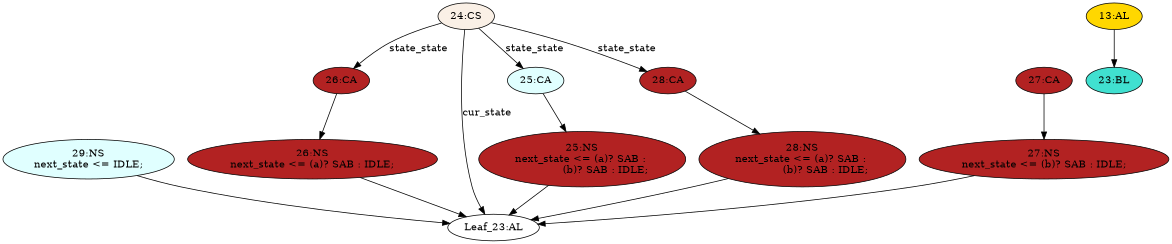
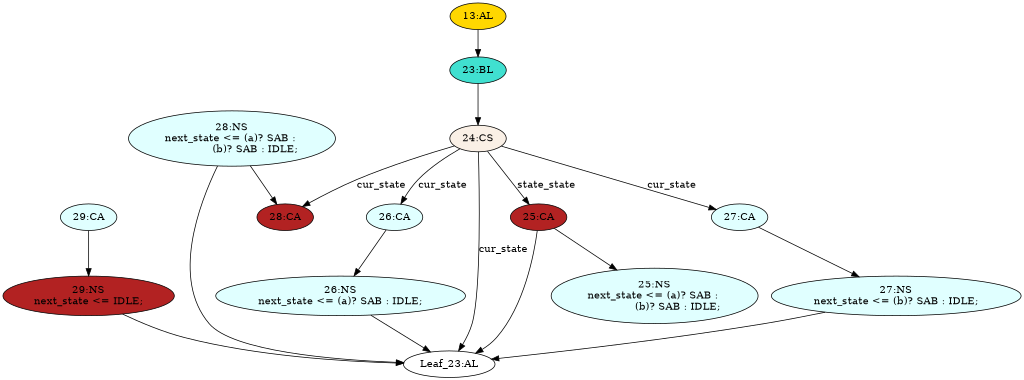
edge "24:CS" -> "26:CA": label "state_state" -> "cur_state"
edge "24:CS" -> "28:CA": label "state_state" -> "cur_state"
node "26:CA": fillcolor firebrick -> lightcyan
node "25:CA": fillcolor lightcyan -> firebrick
node "27:CA": fillcolor firebrick -> lightcyan
edge "23:BL" -> "24:CS": added
edge "28:CA" -> "28:NS next_state <= (a)? SAB : (b)? SAB : IDLE;": reversed
node "29:NS next_state <= IDLE;": fillcolor lightcyan -> firebrick
node "26:NS next_state <= (a)? SAB : IDLE;": fillcolor firebrick -> lightcyan
node "25:NS next_state <= (a)? SAB : (b)? SAB : IDLE;": fillcolor firebrick -> lightcyan
node "28:NS next_state <= (a)? SAB : (b)? SAB : IDLE;": fillcolor firebrick -> lightcyan
node "27:NS next_state <= (b)? SAB : IDLE;": fillcolor firebrick -> lightcyan
edge "24:CS" -> "27:CA": added, label "cur_state"
edge "25:NS next_state <= (a)? SAB : (b)? SAB : IDLE;" -> "Leaf_23:AL": now "25:CA" -> "Leaf_23:AL"
node "29:CA": added
